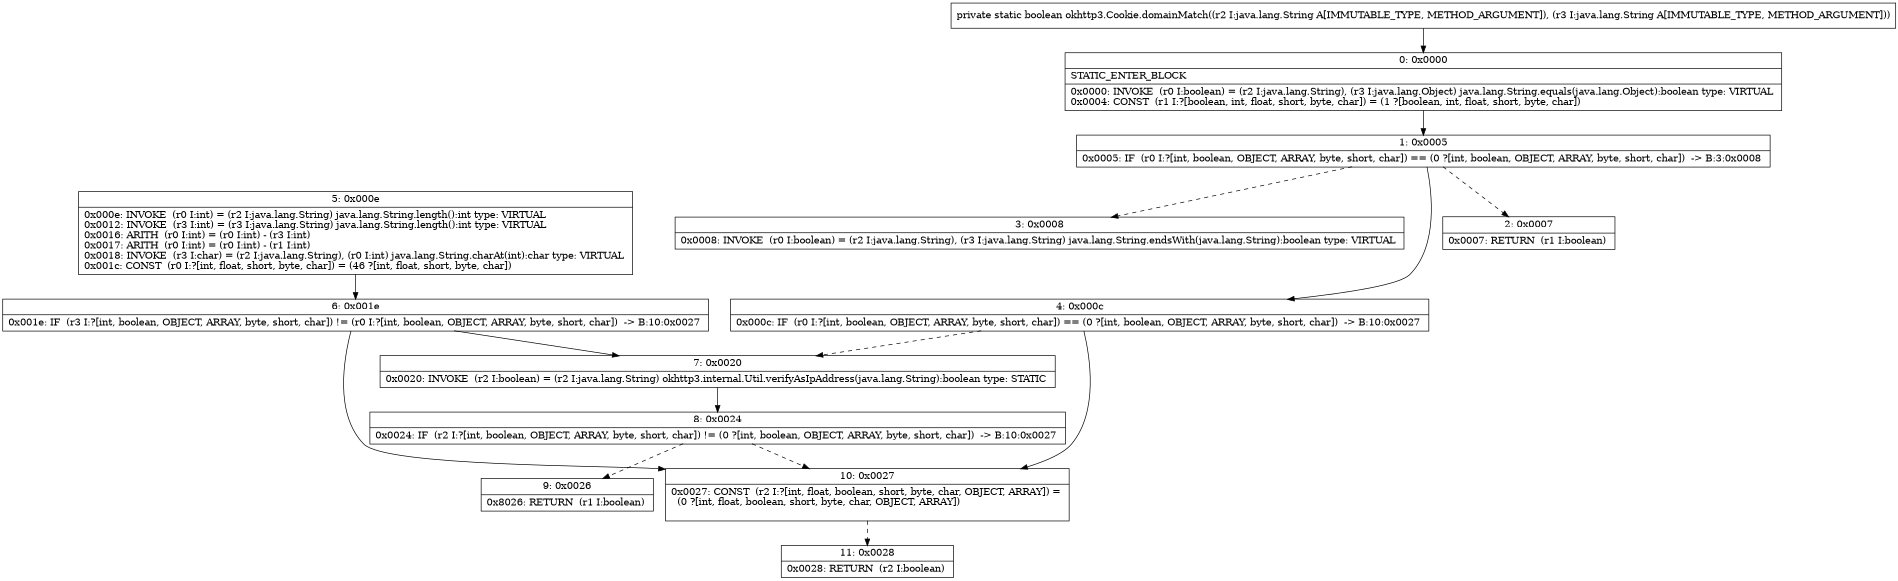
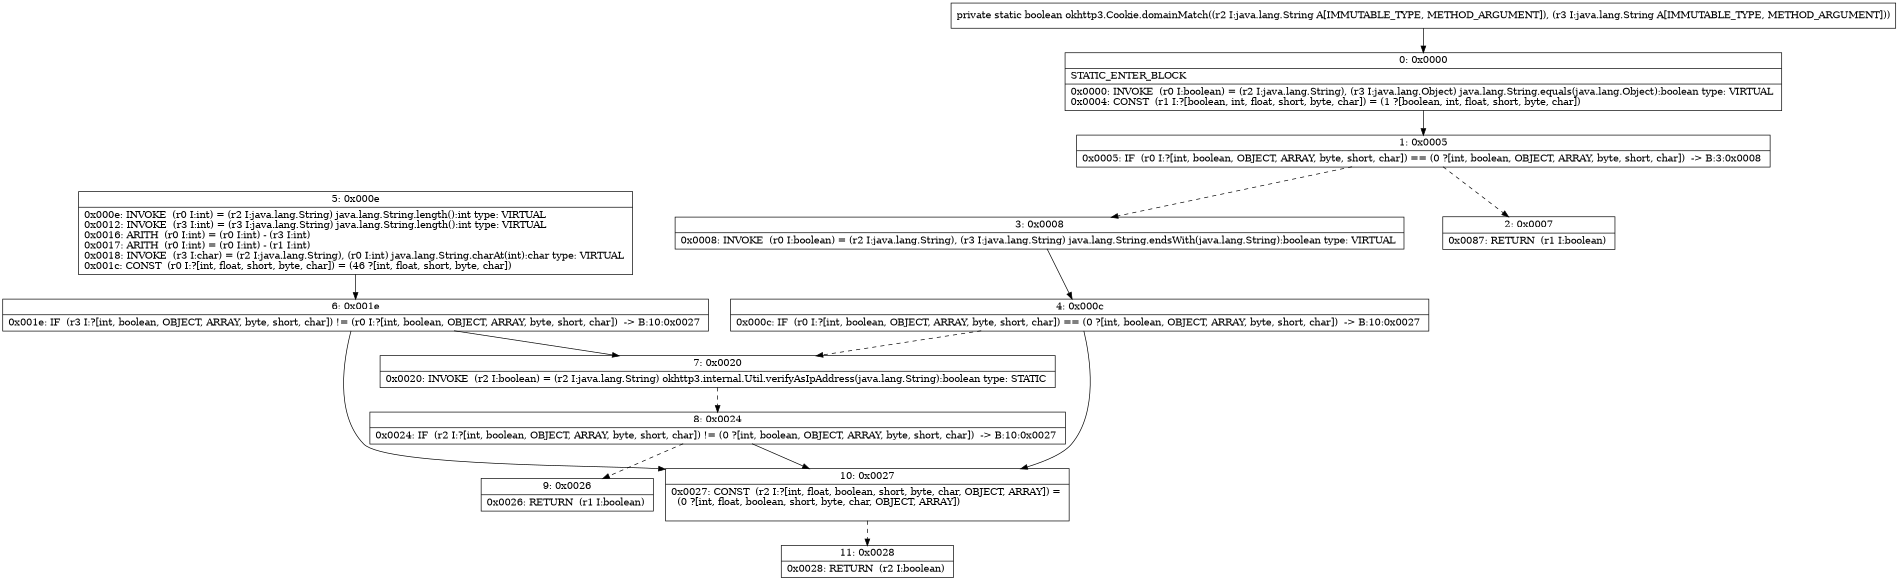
node "2: 0x0007": text "0x0007: RETURN  (r1 I:boolean)" -> "0x0087: RETURN  (r1 I:boolean)"
edge "1: 0x0005" -> "4: 0x000c": now "3: 0x0008" -> "4: 0x000c"
edge "7: 0x0020" -> "8: 0x0024": style solid -> dashed
edge "8: 0x0024" -> "10: 0x0027": style dashed -> solid
node "9: 0x0026": text "0x8026: RETURN  (r1 I:boolean)" -> "0x0026: RETURN  (r1 I:boolean)"
